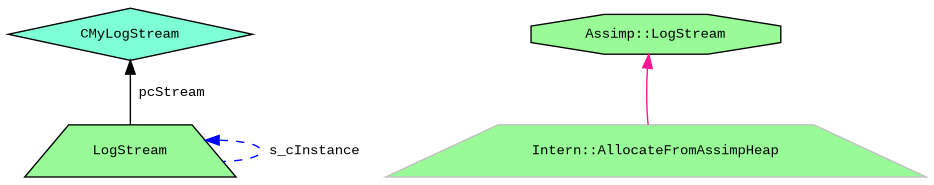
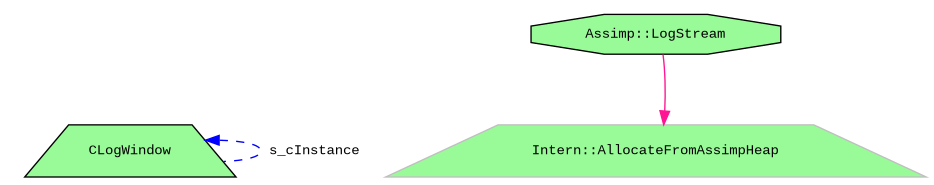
node "CMyLogStream": removed
edge "Intern::AllocateFromAssimpHeap" -> "Assimp::LogStream": reversed
node "LogStream": label "LogStream" -> "CLogWindow"
